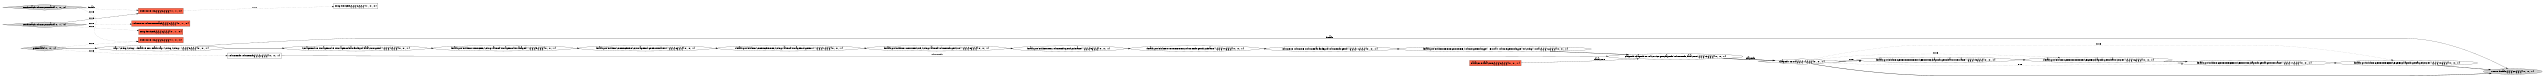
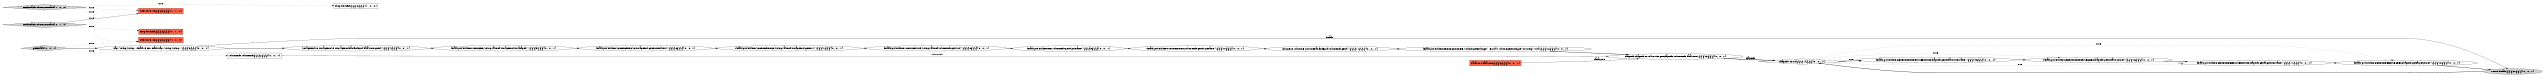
edge "sendAttachVolumeCommand['1', '0', '0']" -> "UserVmVO vm@@@2@@@['1', '1', '0']": label "details" -> "true"
edge "UserVmVO vm@@@2@@@['1', '1', '0']" -> "Long deviceId@@@2@@@['1', '0', '0']": now "sendAttachVolumeCommand['1', '0', '0']" -> "Long deviceId@@@2@@@['1', '0', '0']"
node "VolumeVO volumeToAttach@@@2@@@['0', '1', '0']": removed
edge "chapInfo != null@@@14@@@['0', '0', '1']" -> "return details@@@20@@@['0', '0', '1']": reversed
